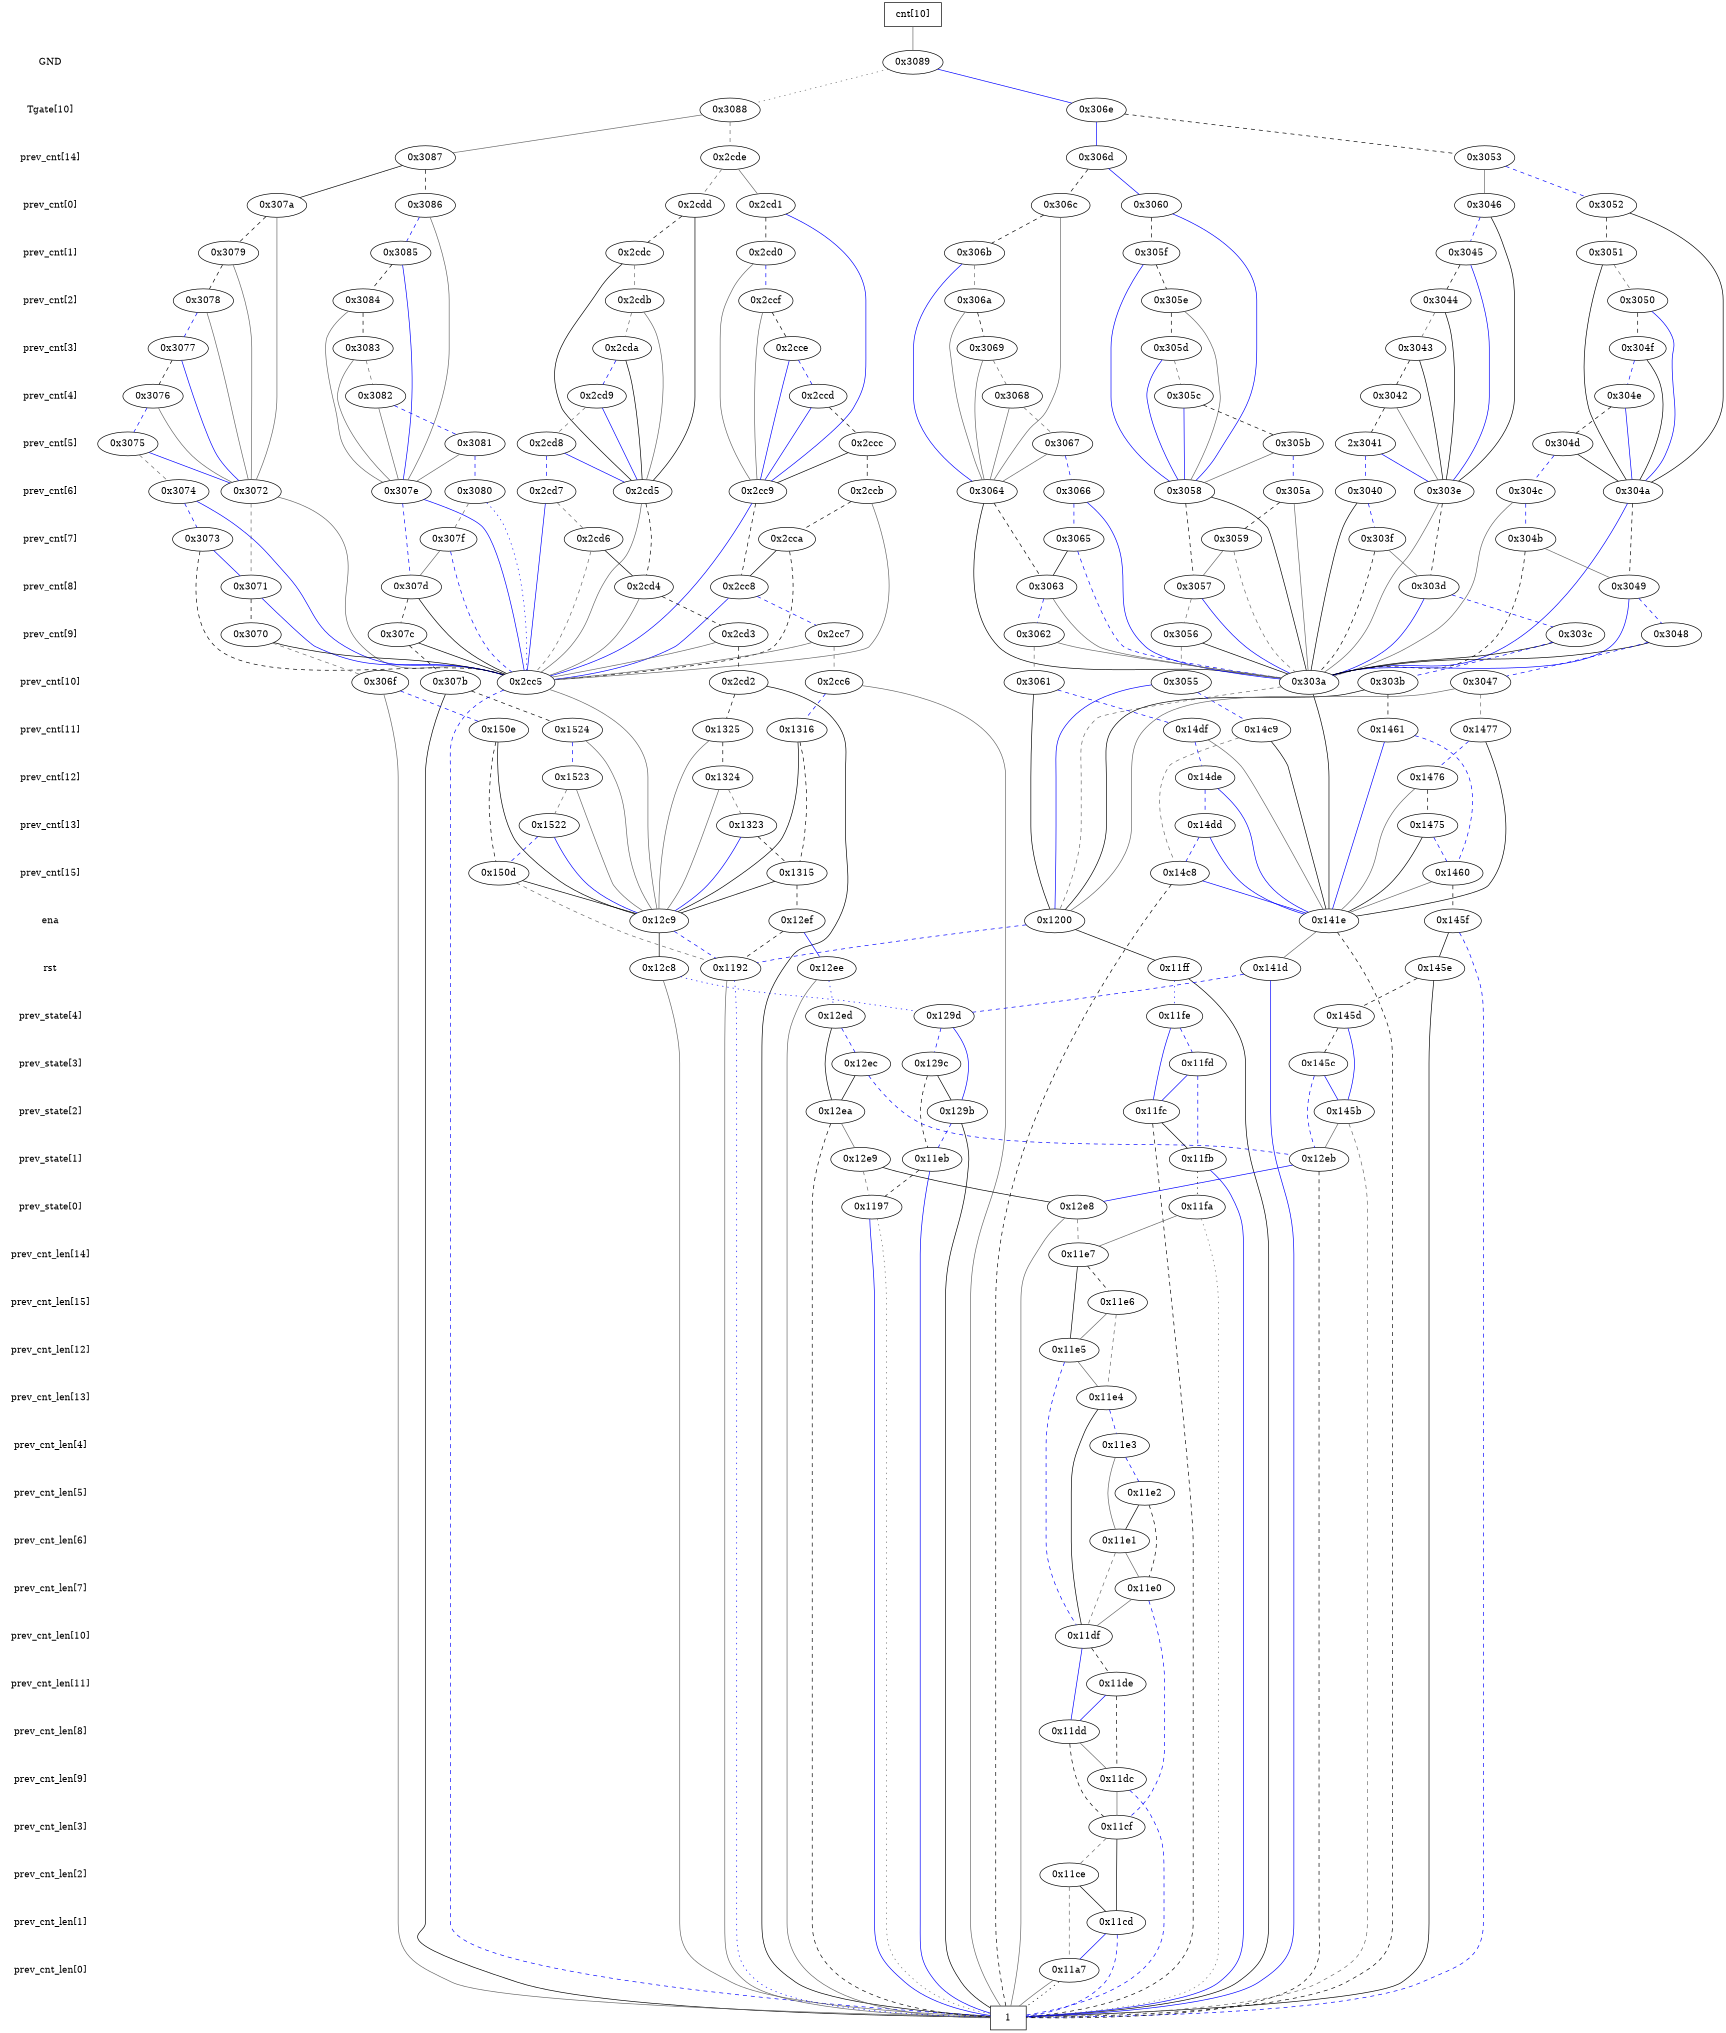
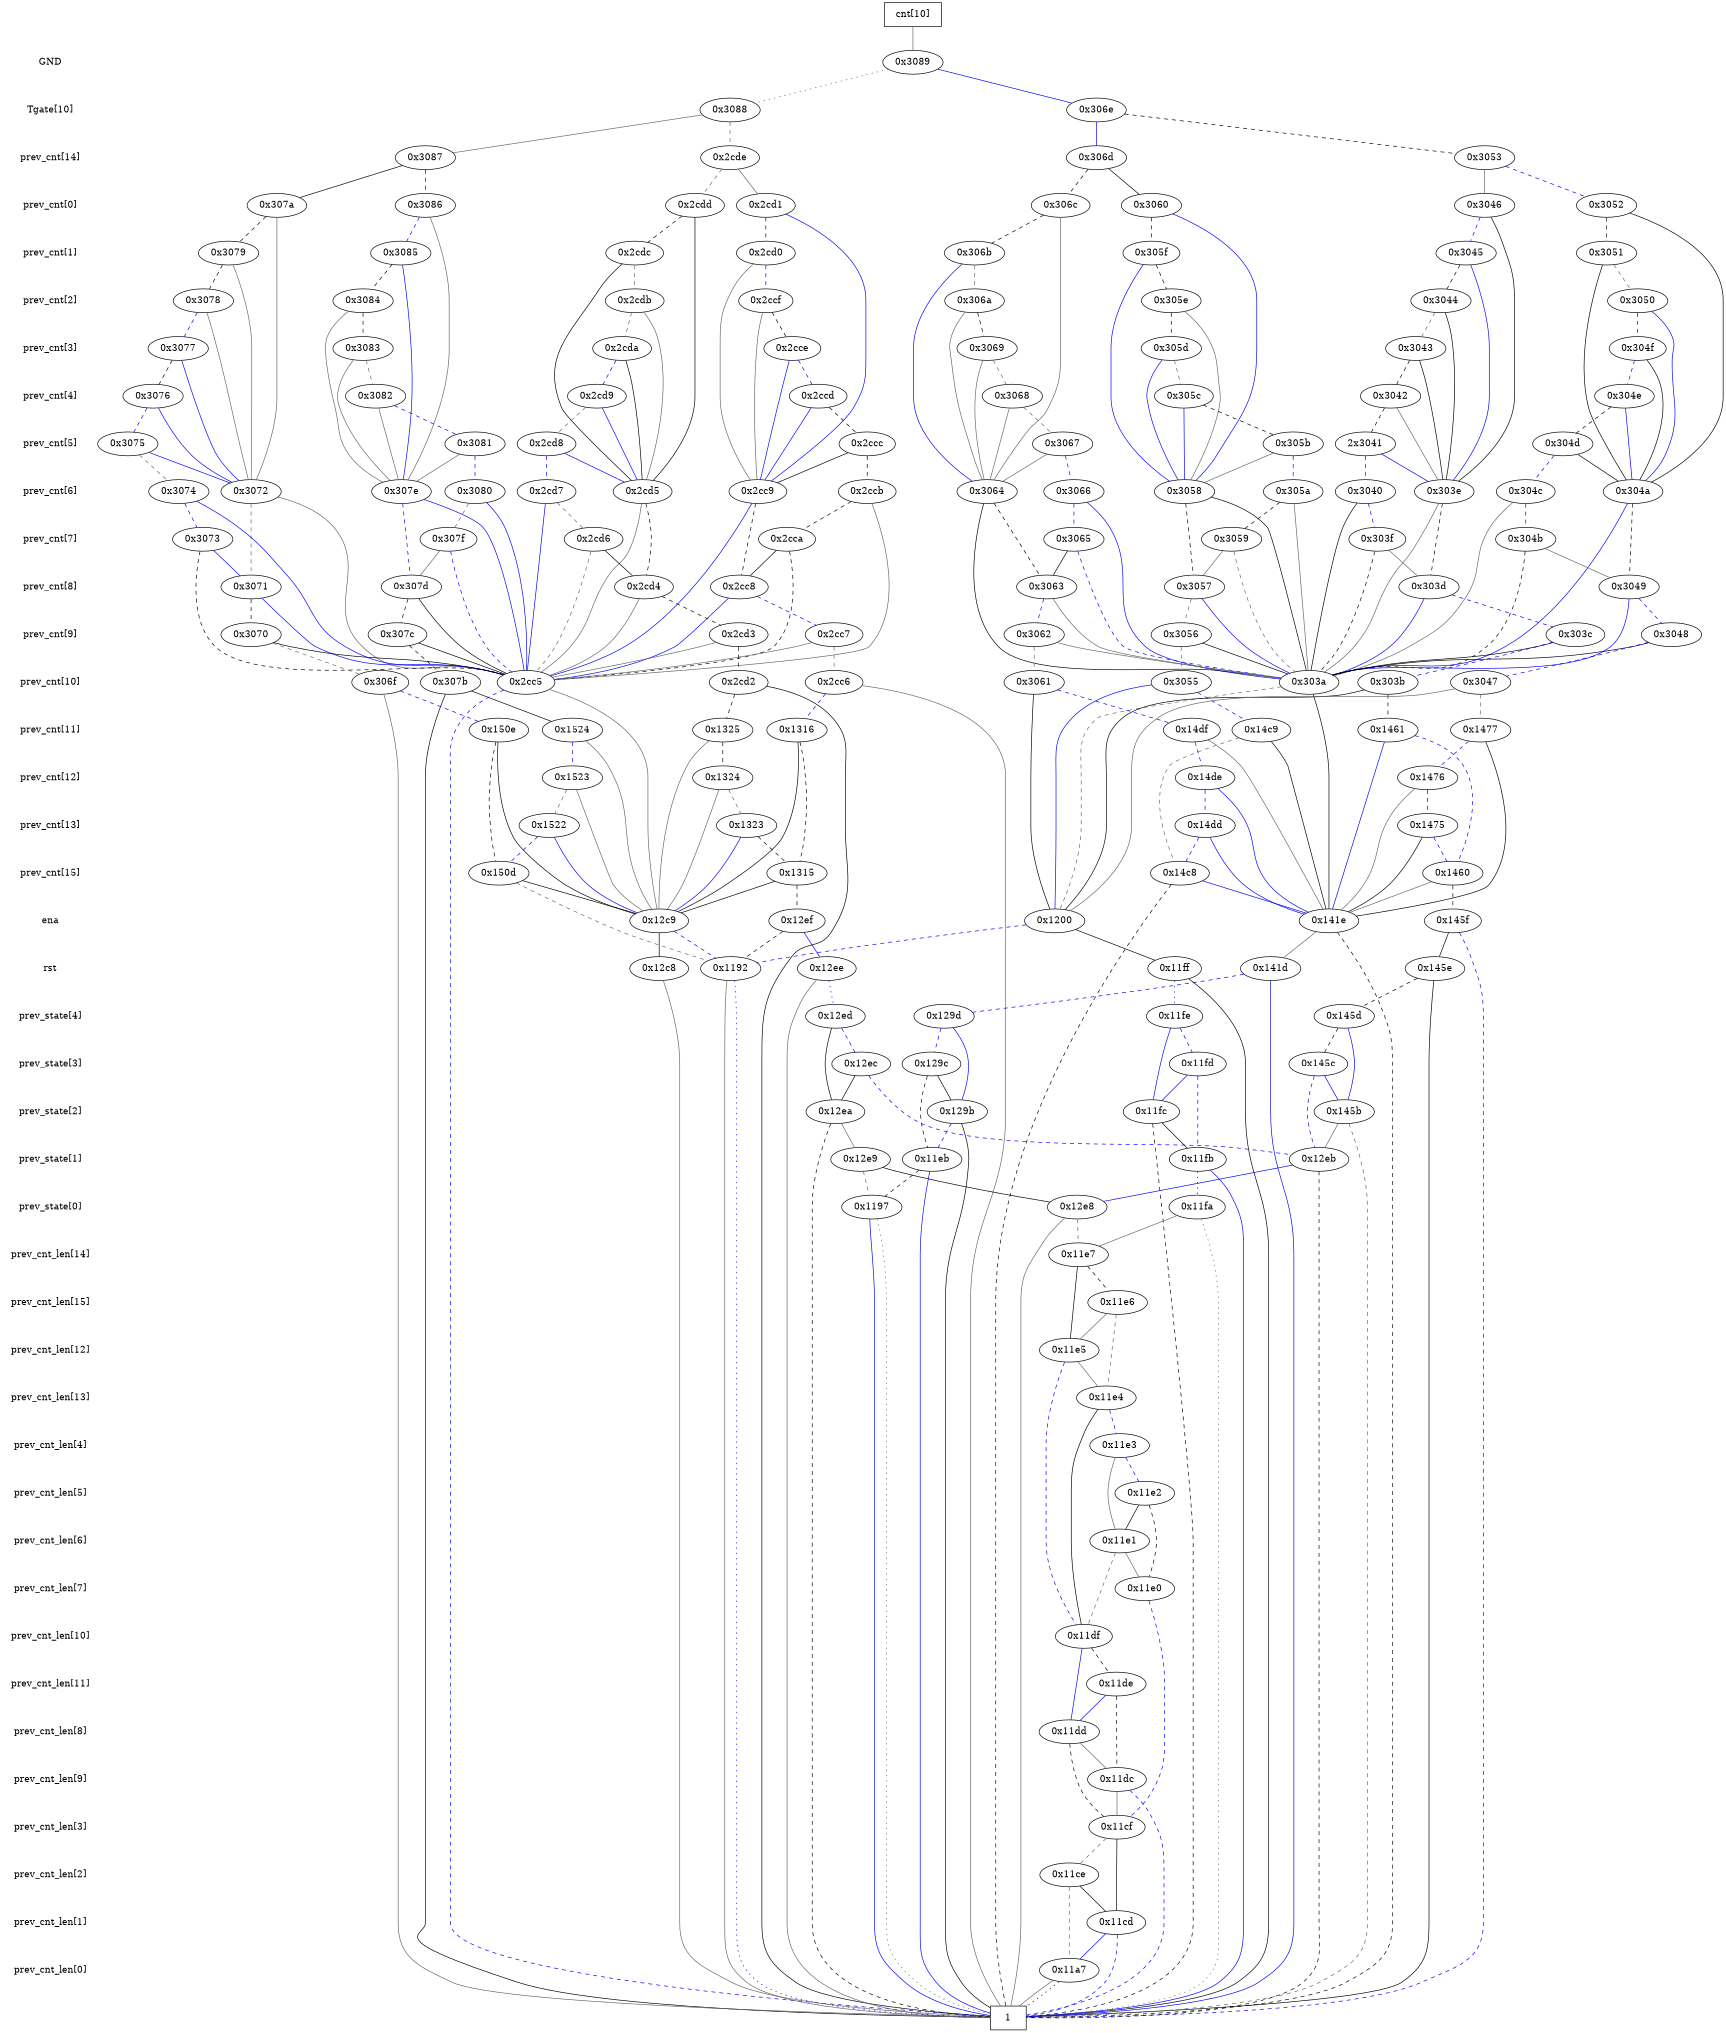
edge "0x306d" -- "0x3060": color blue -> black
edge "0x3076" -- "0x3072": color gray40 -> blue
edge "0x3080" -- "0x2cc5": style dotted -> solid
edge "0x307b" -- "0x1524": style dashed -> solid
edge "0x12c8" -- "0x129d": removed
edge "0x11e0" -- "0x11df": removed
